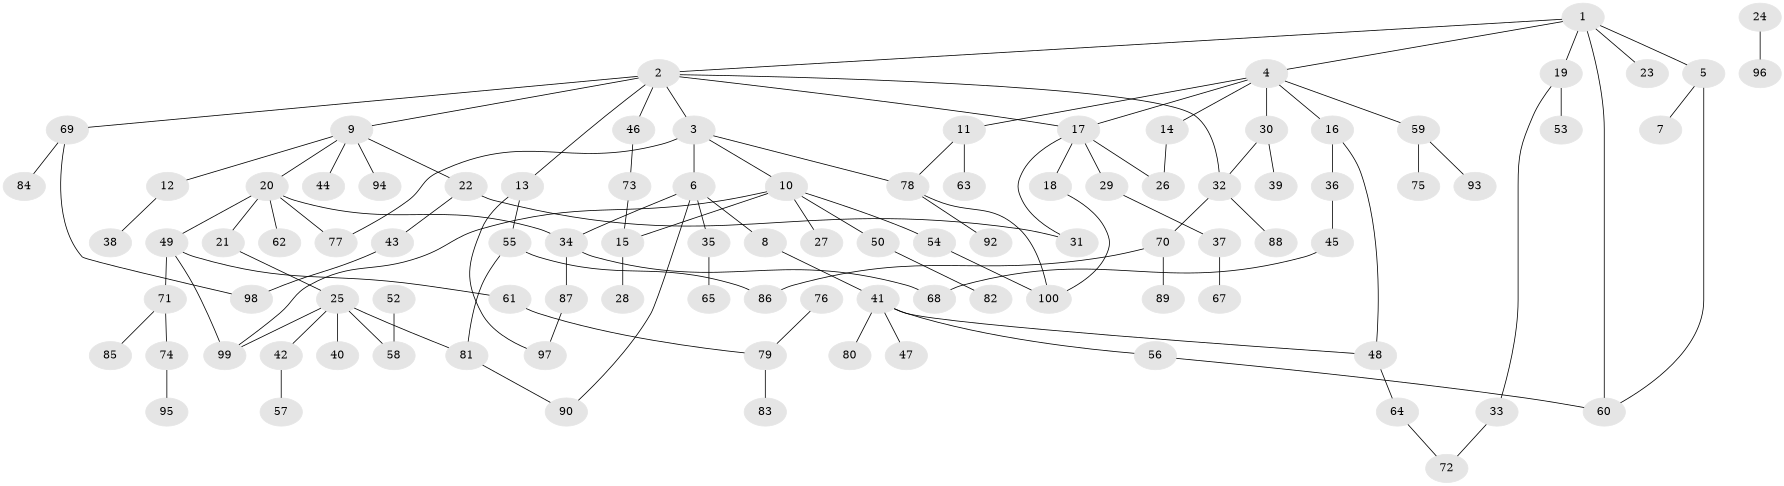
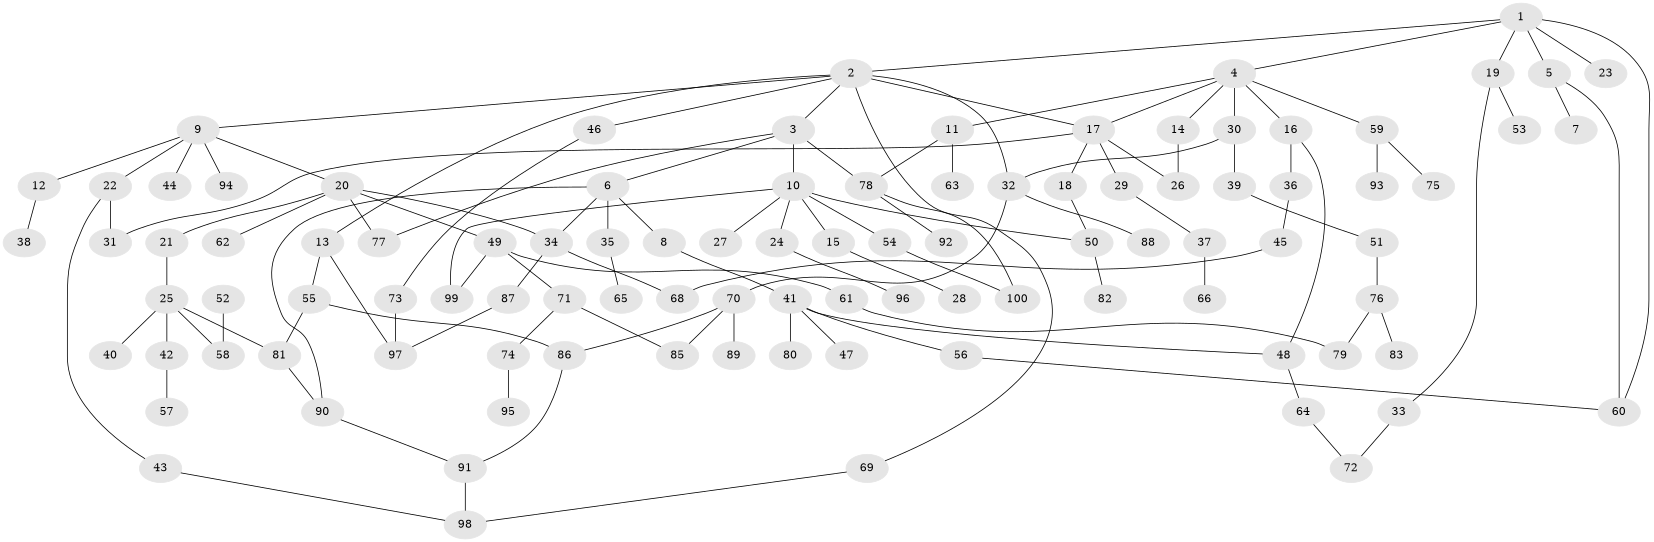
node "84": removed
edge "73" -- "15": now "73" -- "97"
edge "10" -- "24": added
edge "18" -- "100": now "18" -- "50"
node "51": added
node "67": label "67" -> "66"
edge "25" -- "99": removed
edge "70" -- "85": added
edge "79" -- "83": now "76" -- "83"
node "91": added
